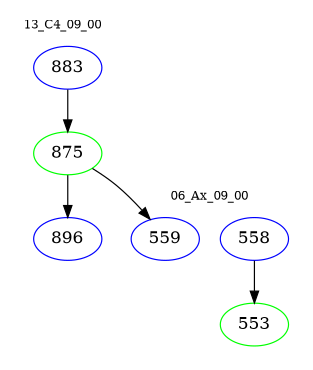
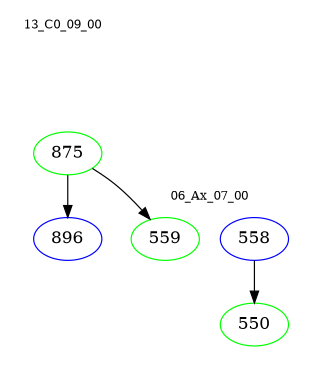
cluster "13_C4_09_00": label "13_C4_09_00" -> "13_C0_09_00"
node "883": removed
cluster "06_Ax_09_00": label "06_Ax_09_00" -> "06_Ax_07_00"
node "559": color blue -> green
node "553": label "553" -> "550"
